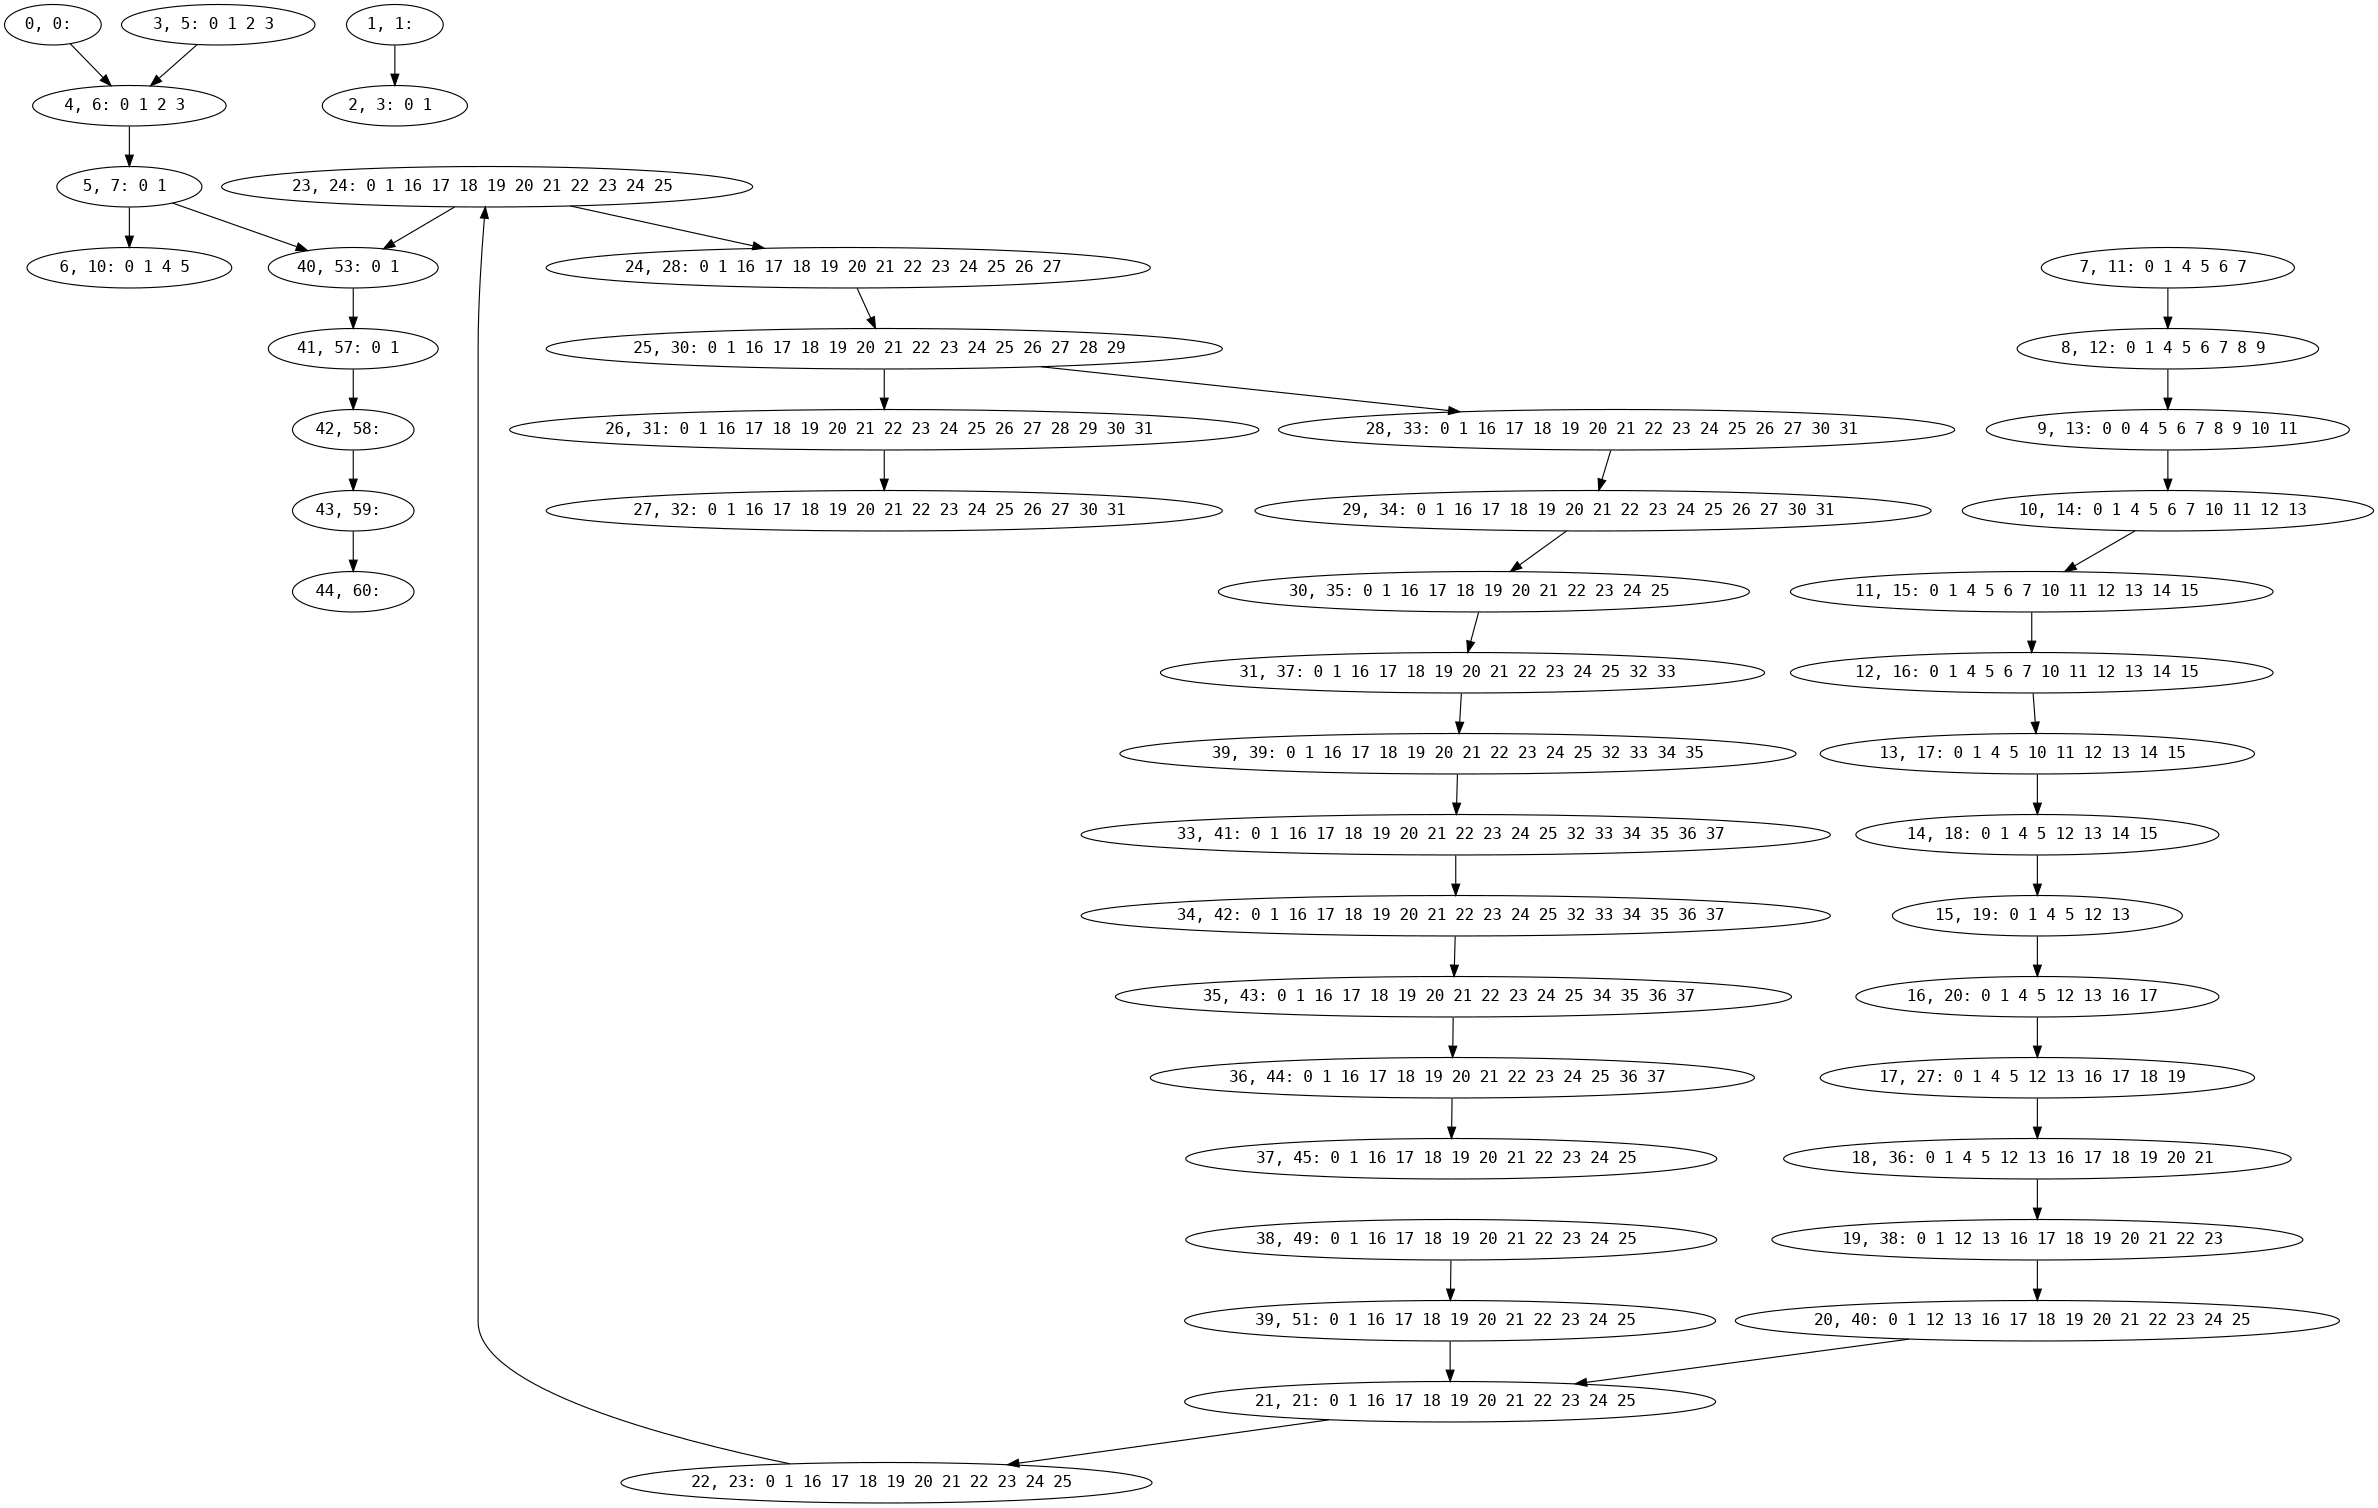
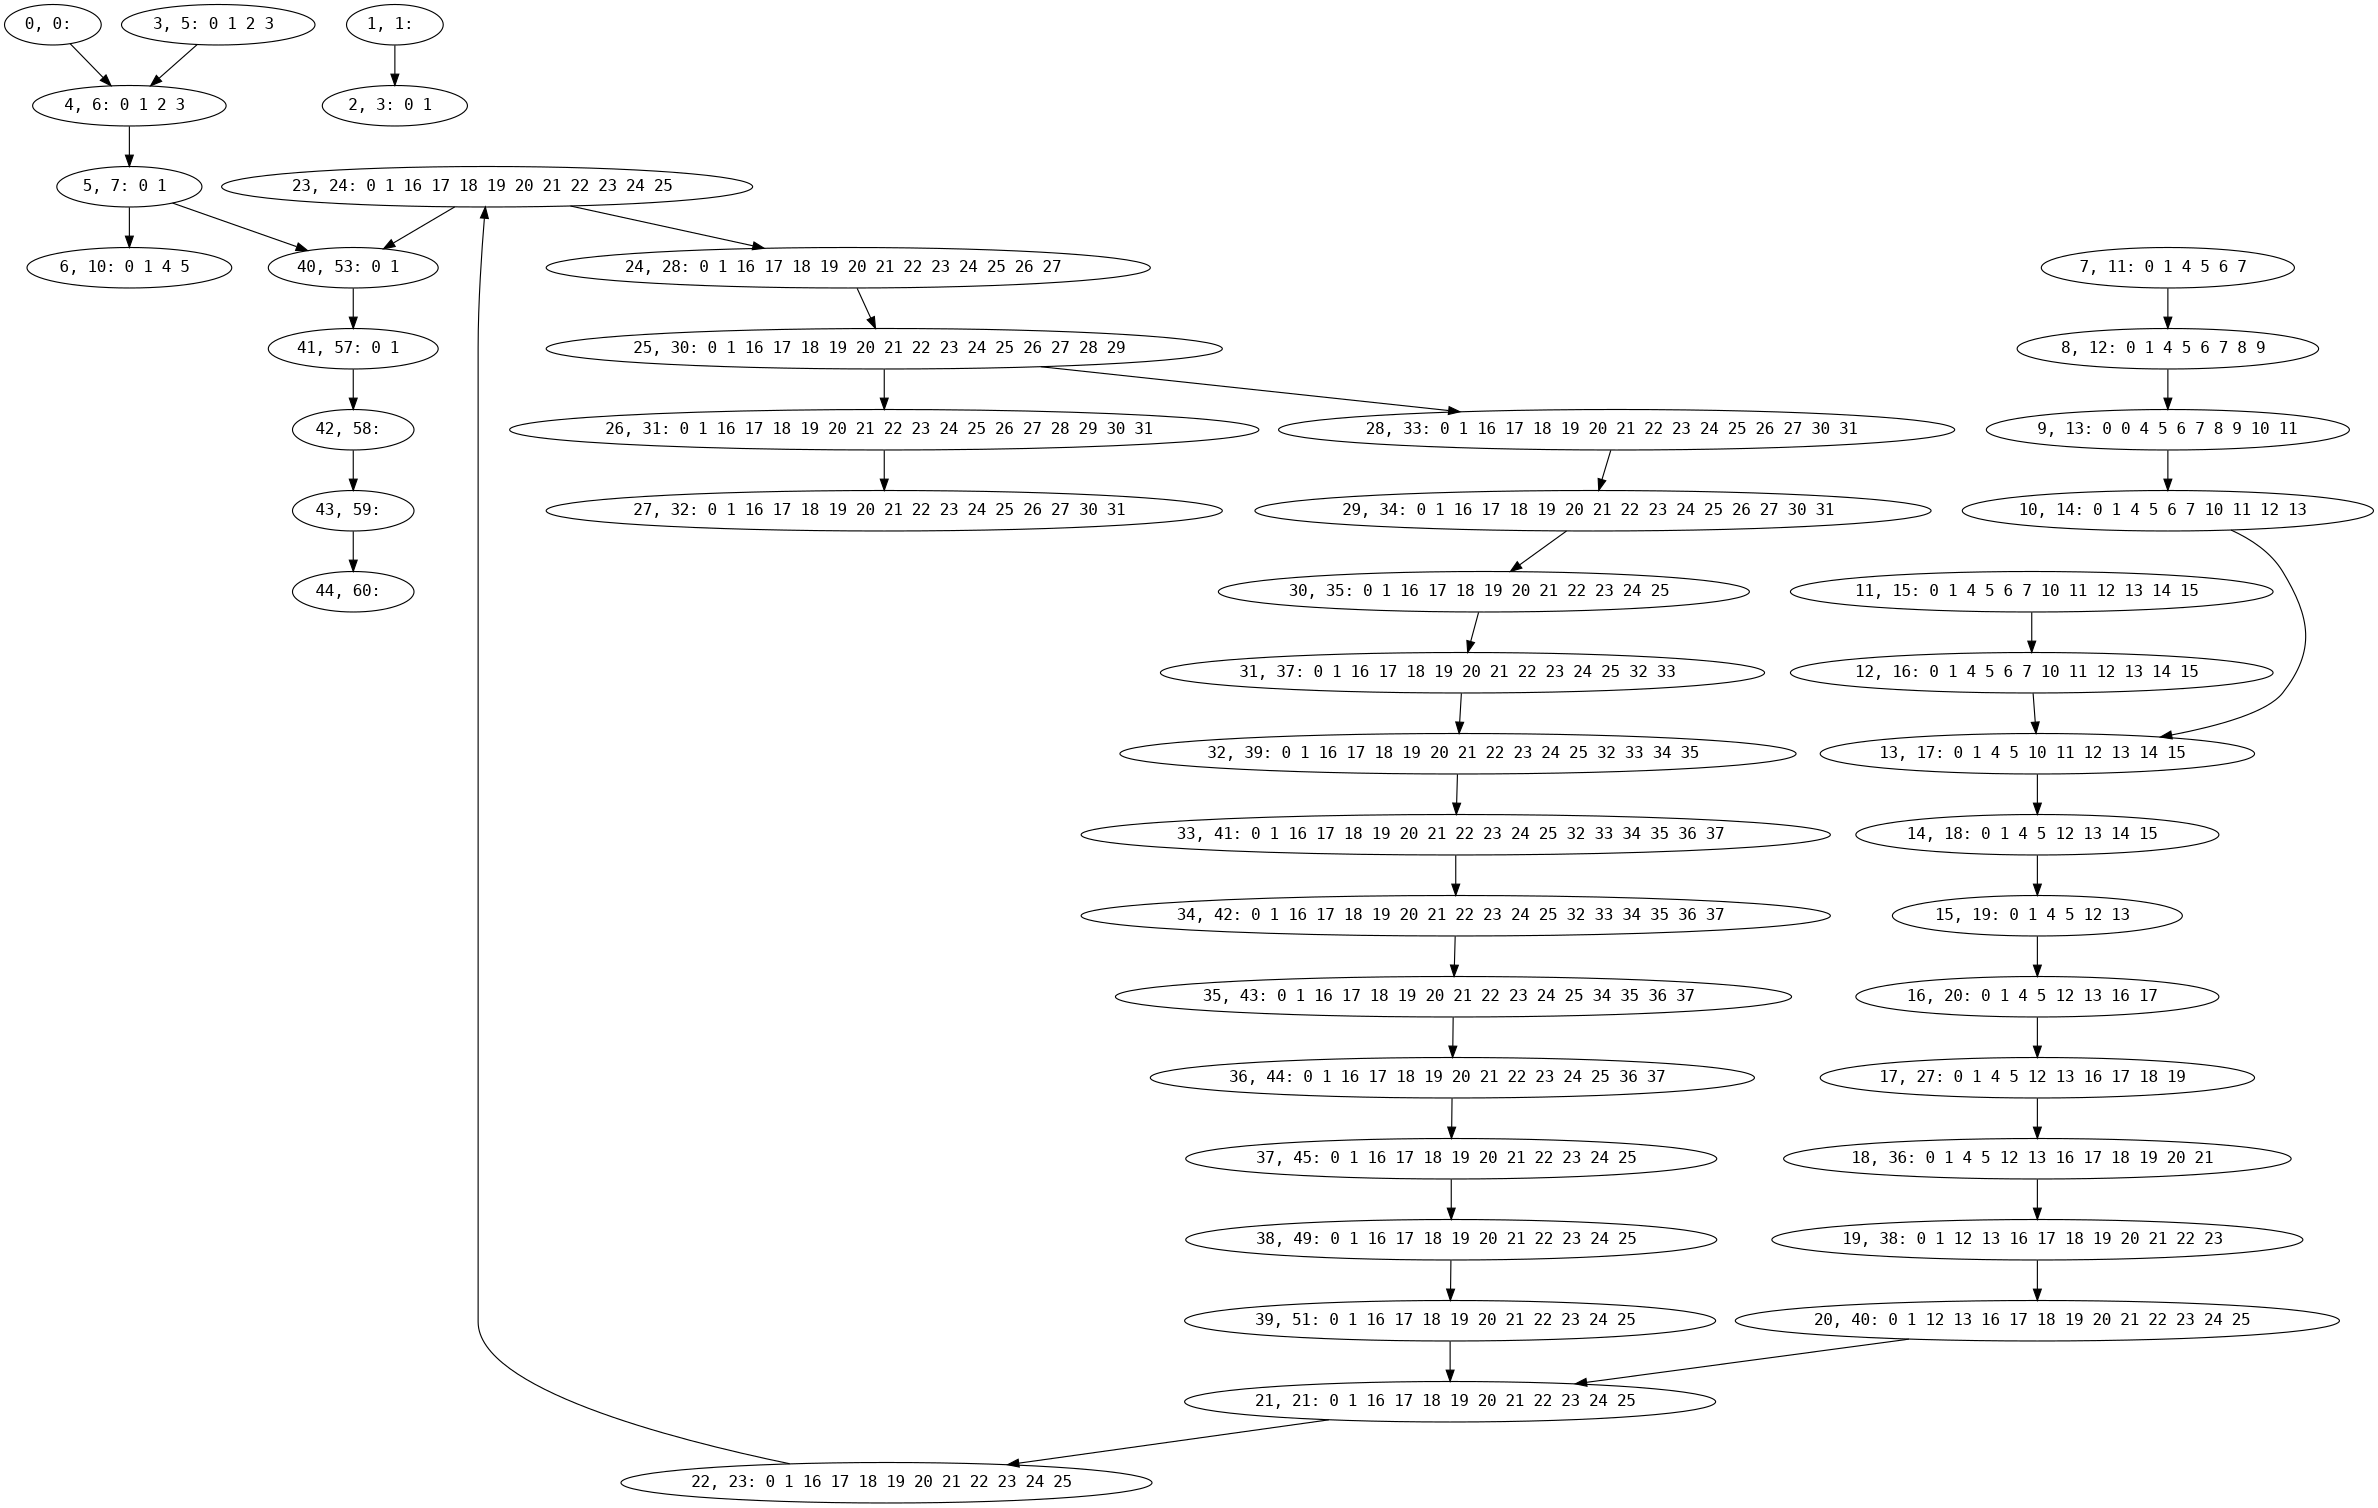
edge "10, 14: 0 1 4 5 6 7 10 11 12 13" -> "11, 15: 0 1 4 5 6 7 10 11 12 13 14 15": now "10, 14: 0 1 4 5 6 7 10 11 12 13" -> "13, 17: 0 1 4 5 10 11 12 13 14 15"
node "39, 39: 0 1 16 17 18 19 20 21 22 23 24 25 32 33 34 35": label "39, 39: 0 1 16 17 18 19 20 21 22 23 24 25 32 33 34 35" -> "32, 39: 0 1 16 17 18 19 20 21 22 23 24 25 32 33 34 35"
edge "37, 45: 0 1 16 17 18 19 20 21 22 23 24 25" -> "38, 49: 0 1 16 17 18 19 20 21 22 23 24 25": added
